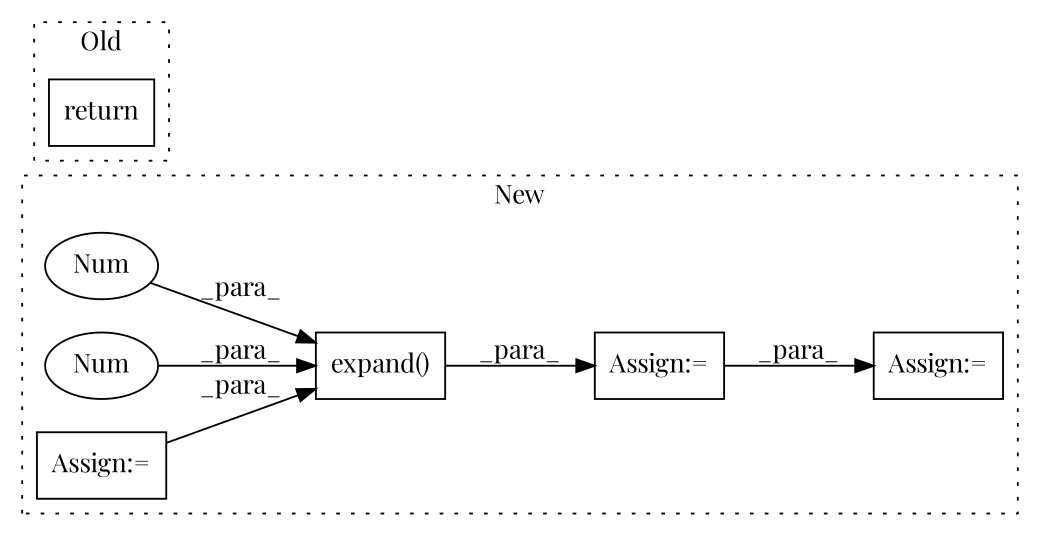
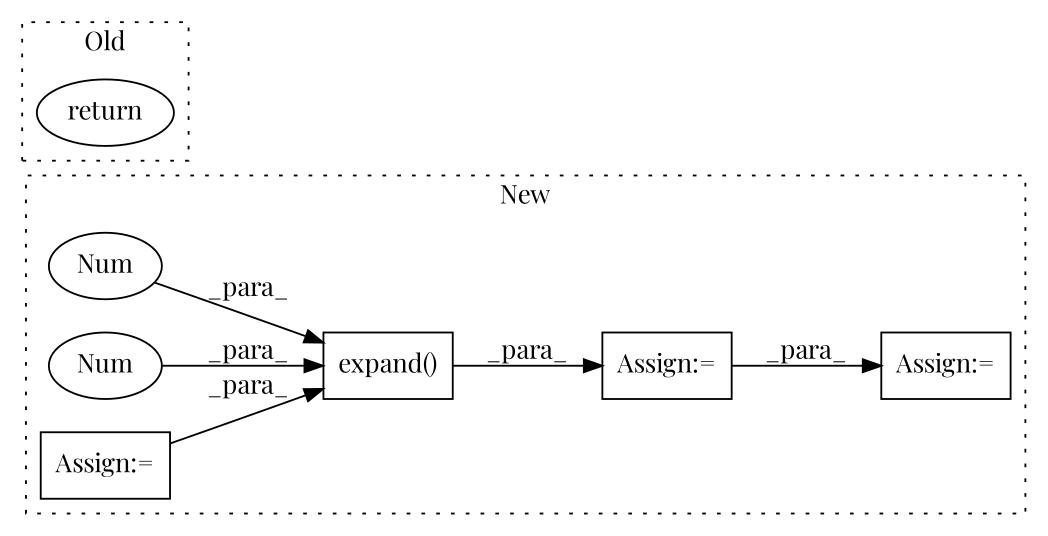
node "return": shape box -> ellipse
